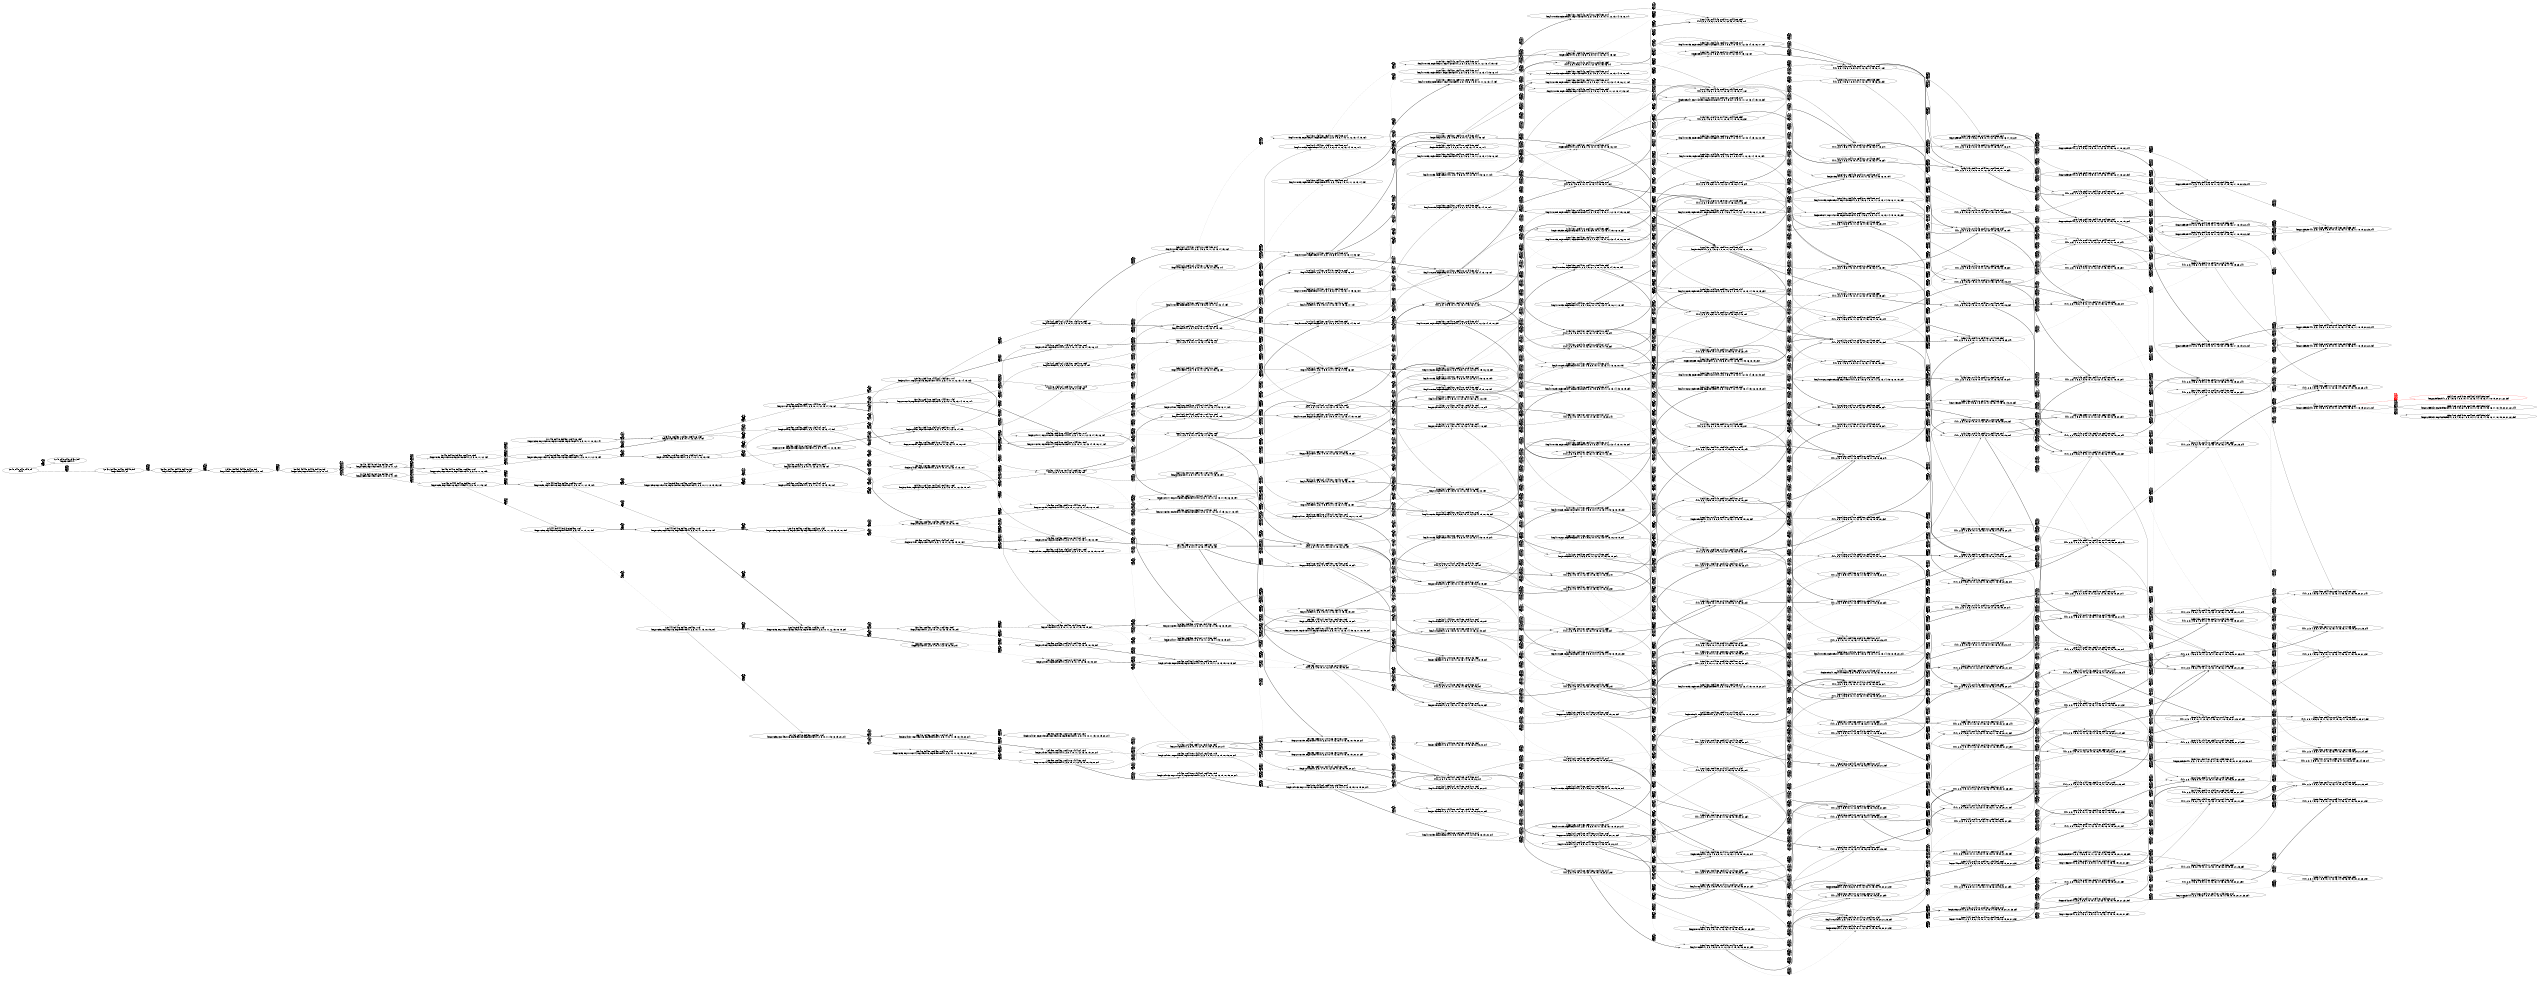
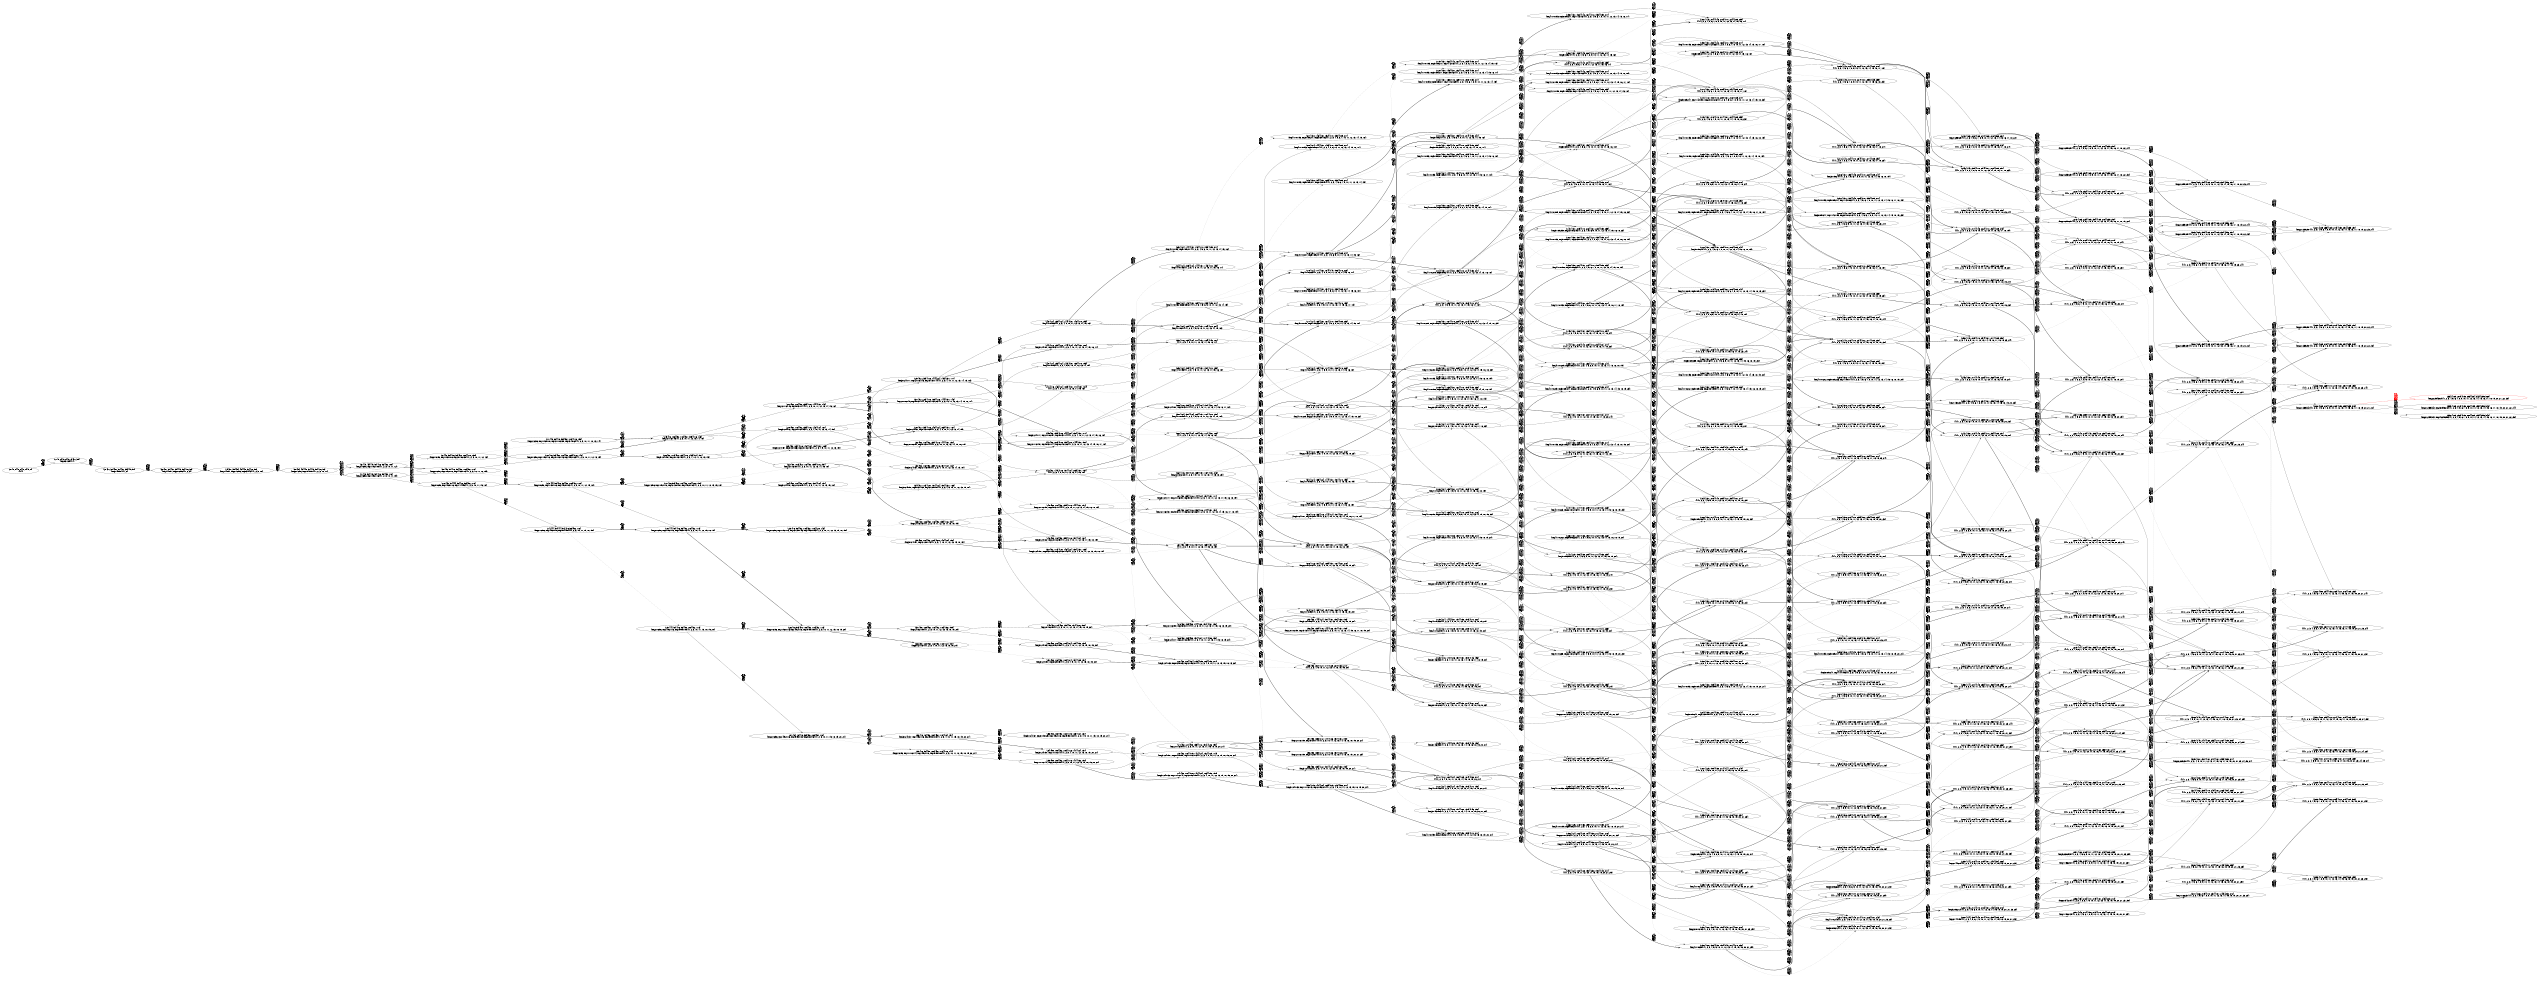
edge "S0: [0, 0] [0, 0] [0, 0] [0, 0] {}{}" -> "S2: [31, 31] [31, 31] [31, 39] [40, 51] {T0J1:40-51}{1, 2}": now "S1: [0, 0] [0, 0] [0, 0] [31, 39] {T0J0:31-39}{1}" -> "S2: [31, 31] [31, 31] [31, 39] [40, 51] {T0J1:40-51}{1, 2}"
